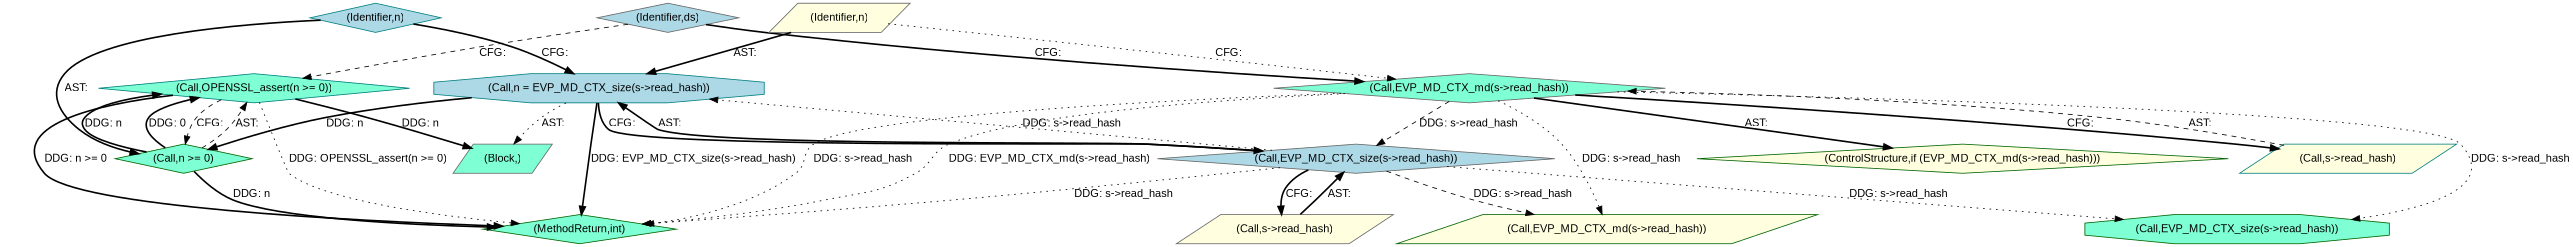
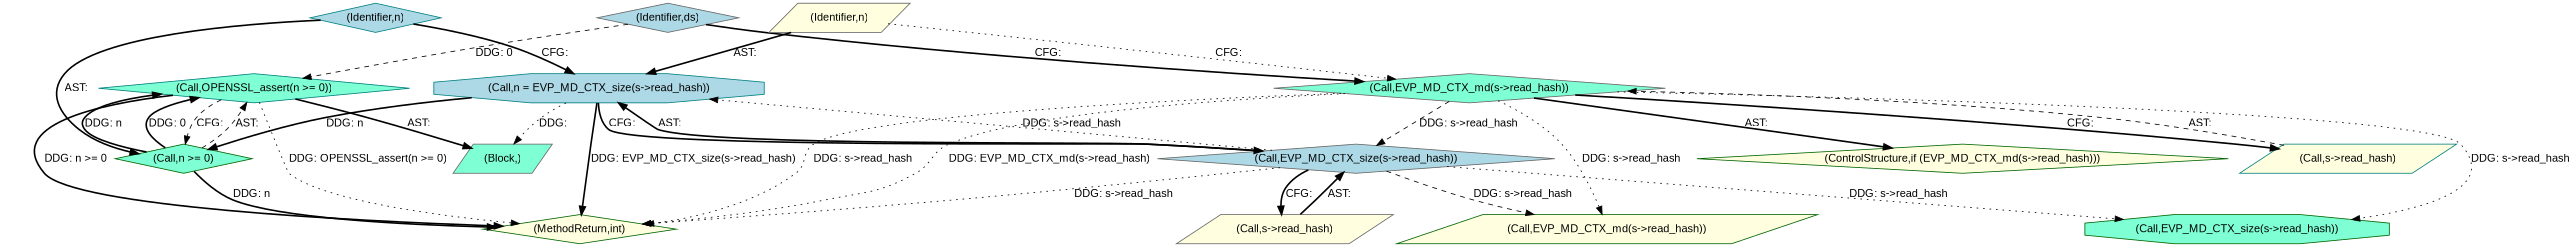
edge "(Identifier,ds)" -> "(Call,OPENSSL_assert(n >= 0))": label "CFG: " -> "DDG: 0"
edge "(Call,OPENSSL_assert(n >= 0))" -> "(Block,)": label "DDG: n" -> "AST: "
edge "(Call,n = EVP_MD_CTX_size(s->read_hash))" -> "(Block,)": label "AST: " -> "DDG: "
node "(MethodReturn,int)": fillcolor aquamarine -> lightyellow
